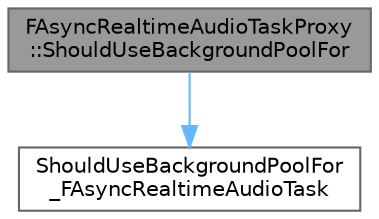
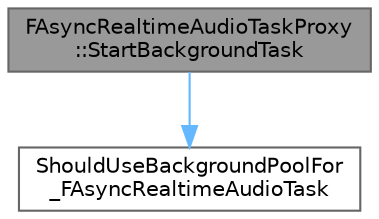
node "FAsyncRealtimeAudioTaskProxy ::ShouldUseBackgroundPoolFor": label "FAsyncRealtimeAudioTaskProxy ::ShouldUseBackgroundPoolFor" -> "FAsyncRealtimeAudioTaskProxy ::StartBackgroundTask"
